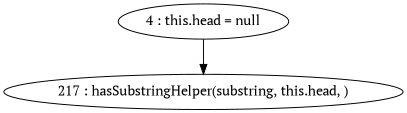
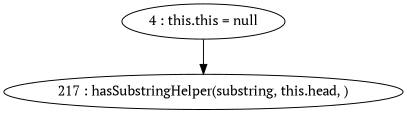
node "4 : this.head = null": label "4 : this.head = null" -> "4 : this.this = null"
